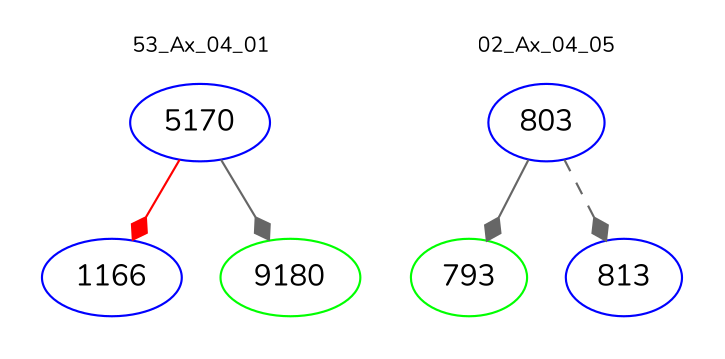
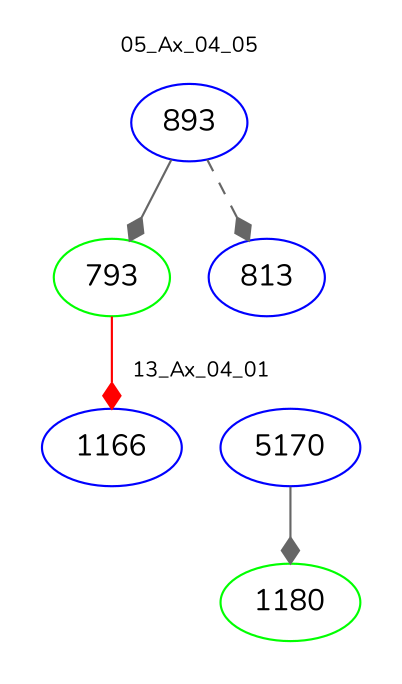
cluster "53_Ax_04_01": label "53_Ax_04_01" -> "13_Ax_04_01"
cluster "02_Ax_04_05": label "02_Ax_04_05" -> "05_Ax_04_05"
node "803": label "803" -> "893"
edge "5170" -> "1166": now "793" -> "1166"
node "9180": label "9180" -> "1180"
